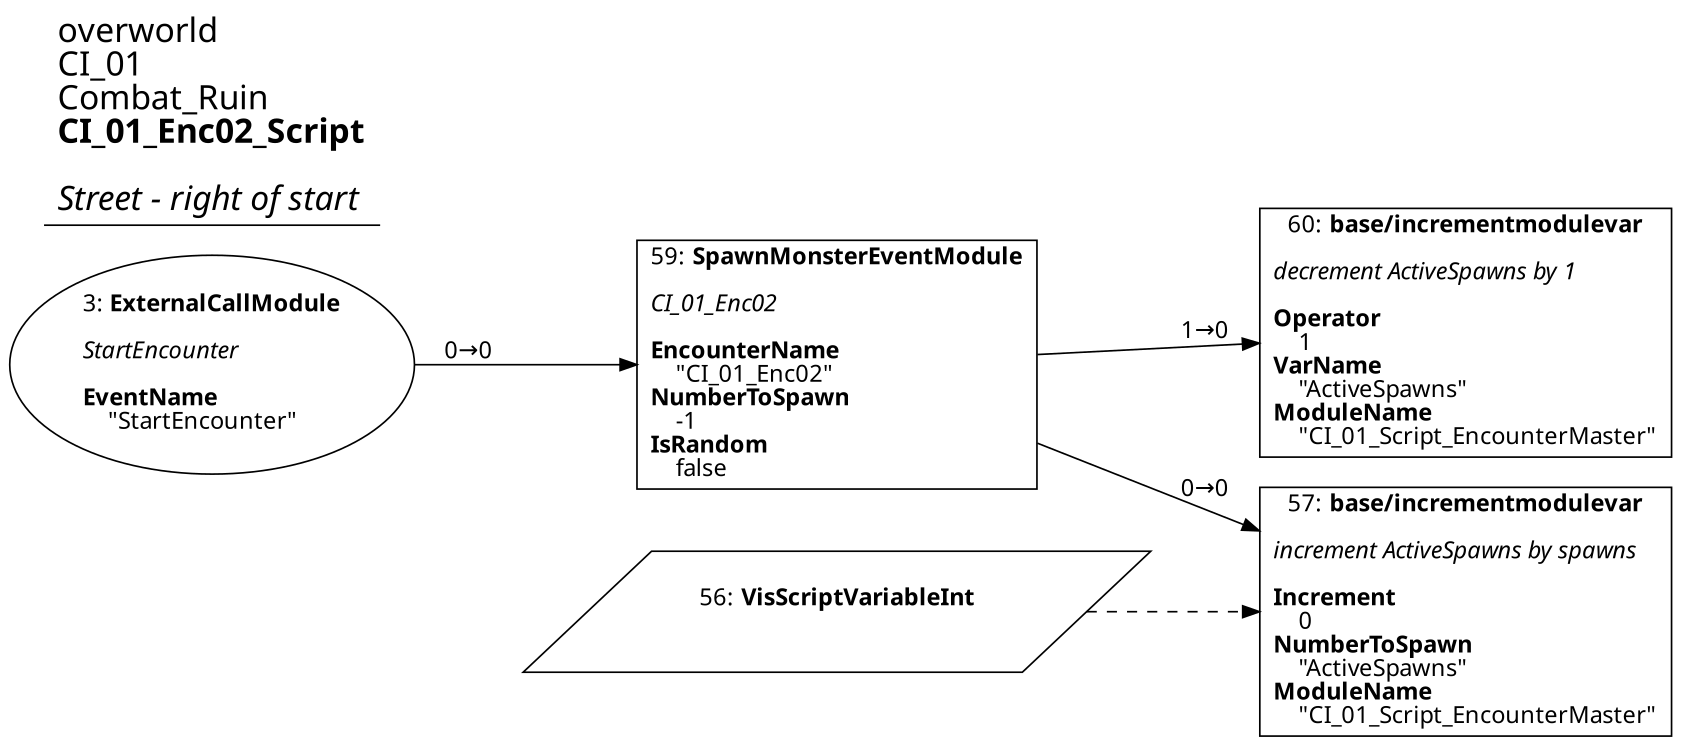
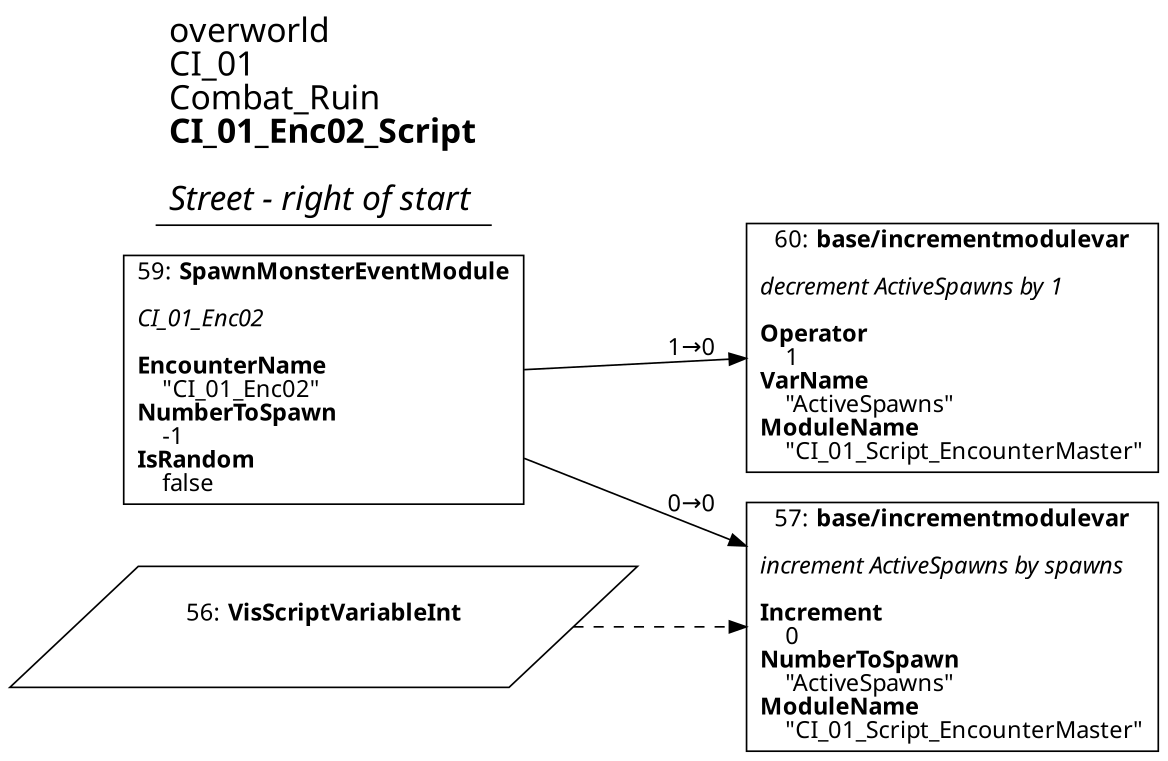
node "3:": removed
